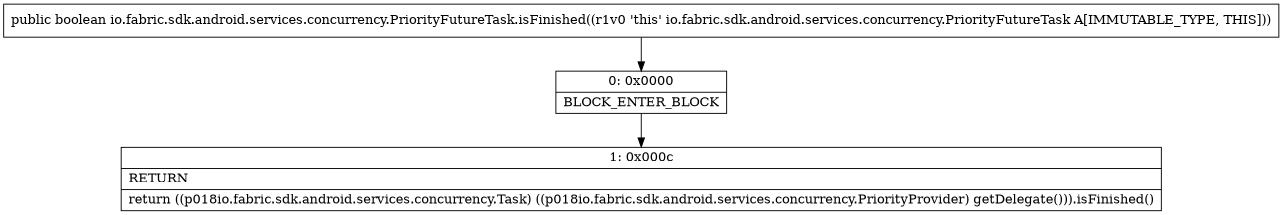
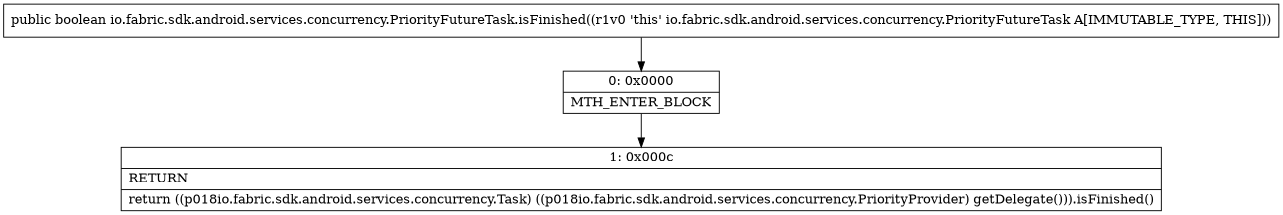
node "0: 0x0000": text "BLOCK_ENTER_BLOCK" -> "MTH_ENTER_BLOCK"
